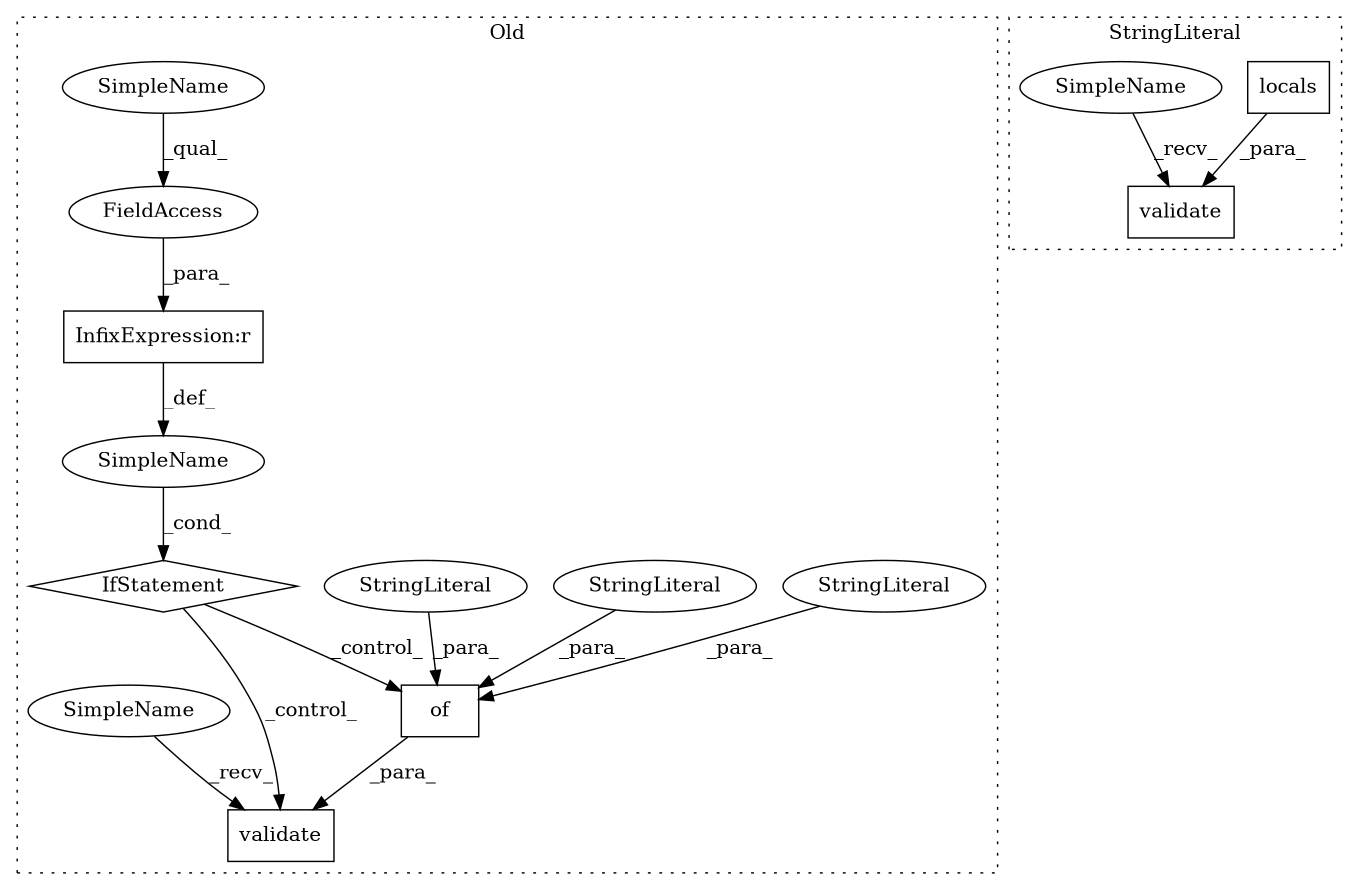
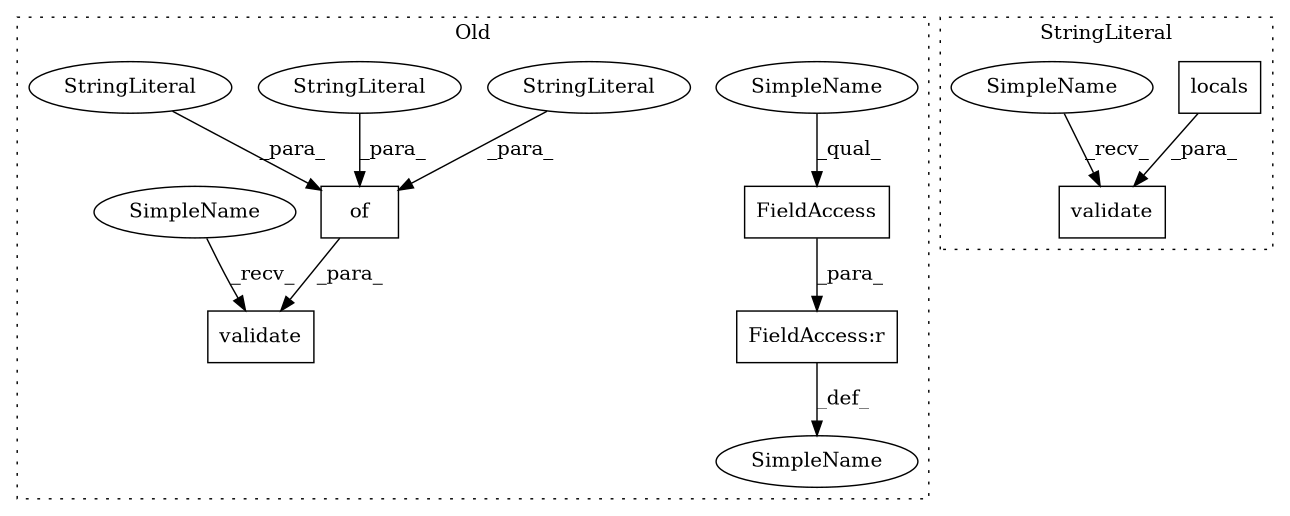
node "FieldAccess": shape ellipse -> box
node "InfixExpression:r": label "InfixExpression:r" -> "FieldAccess:r"
node "IfStatement": removed
